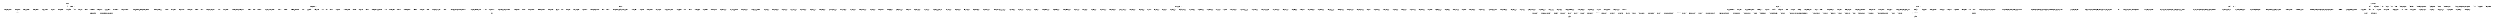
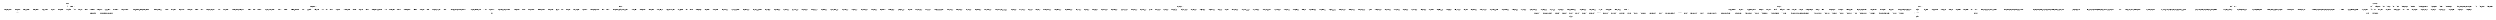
node "clery_resources": label "clery_resources" -> "academic_resources"
